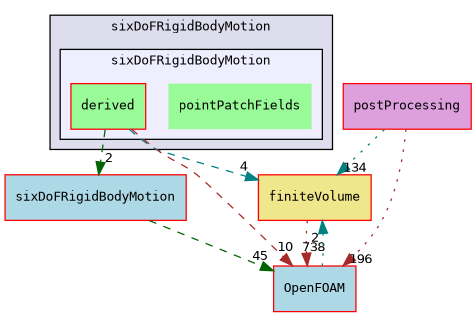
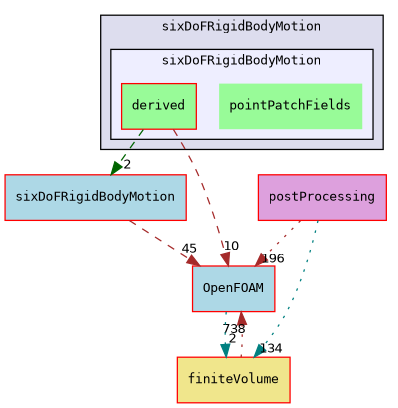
edge "derived" -> "finiteVolume": removed
edge "sixDoFRigidBodyMotion" -> "OpenFOAM": color darkgreen -> brown
